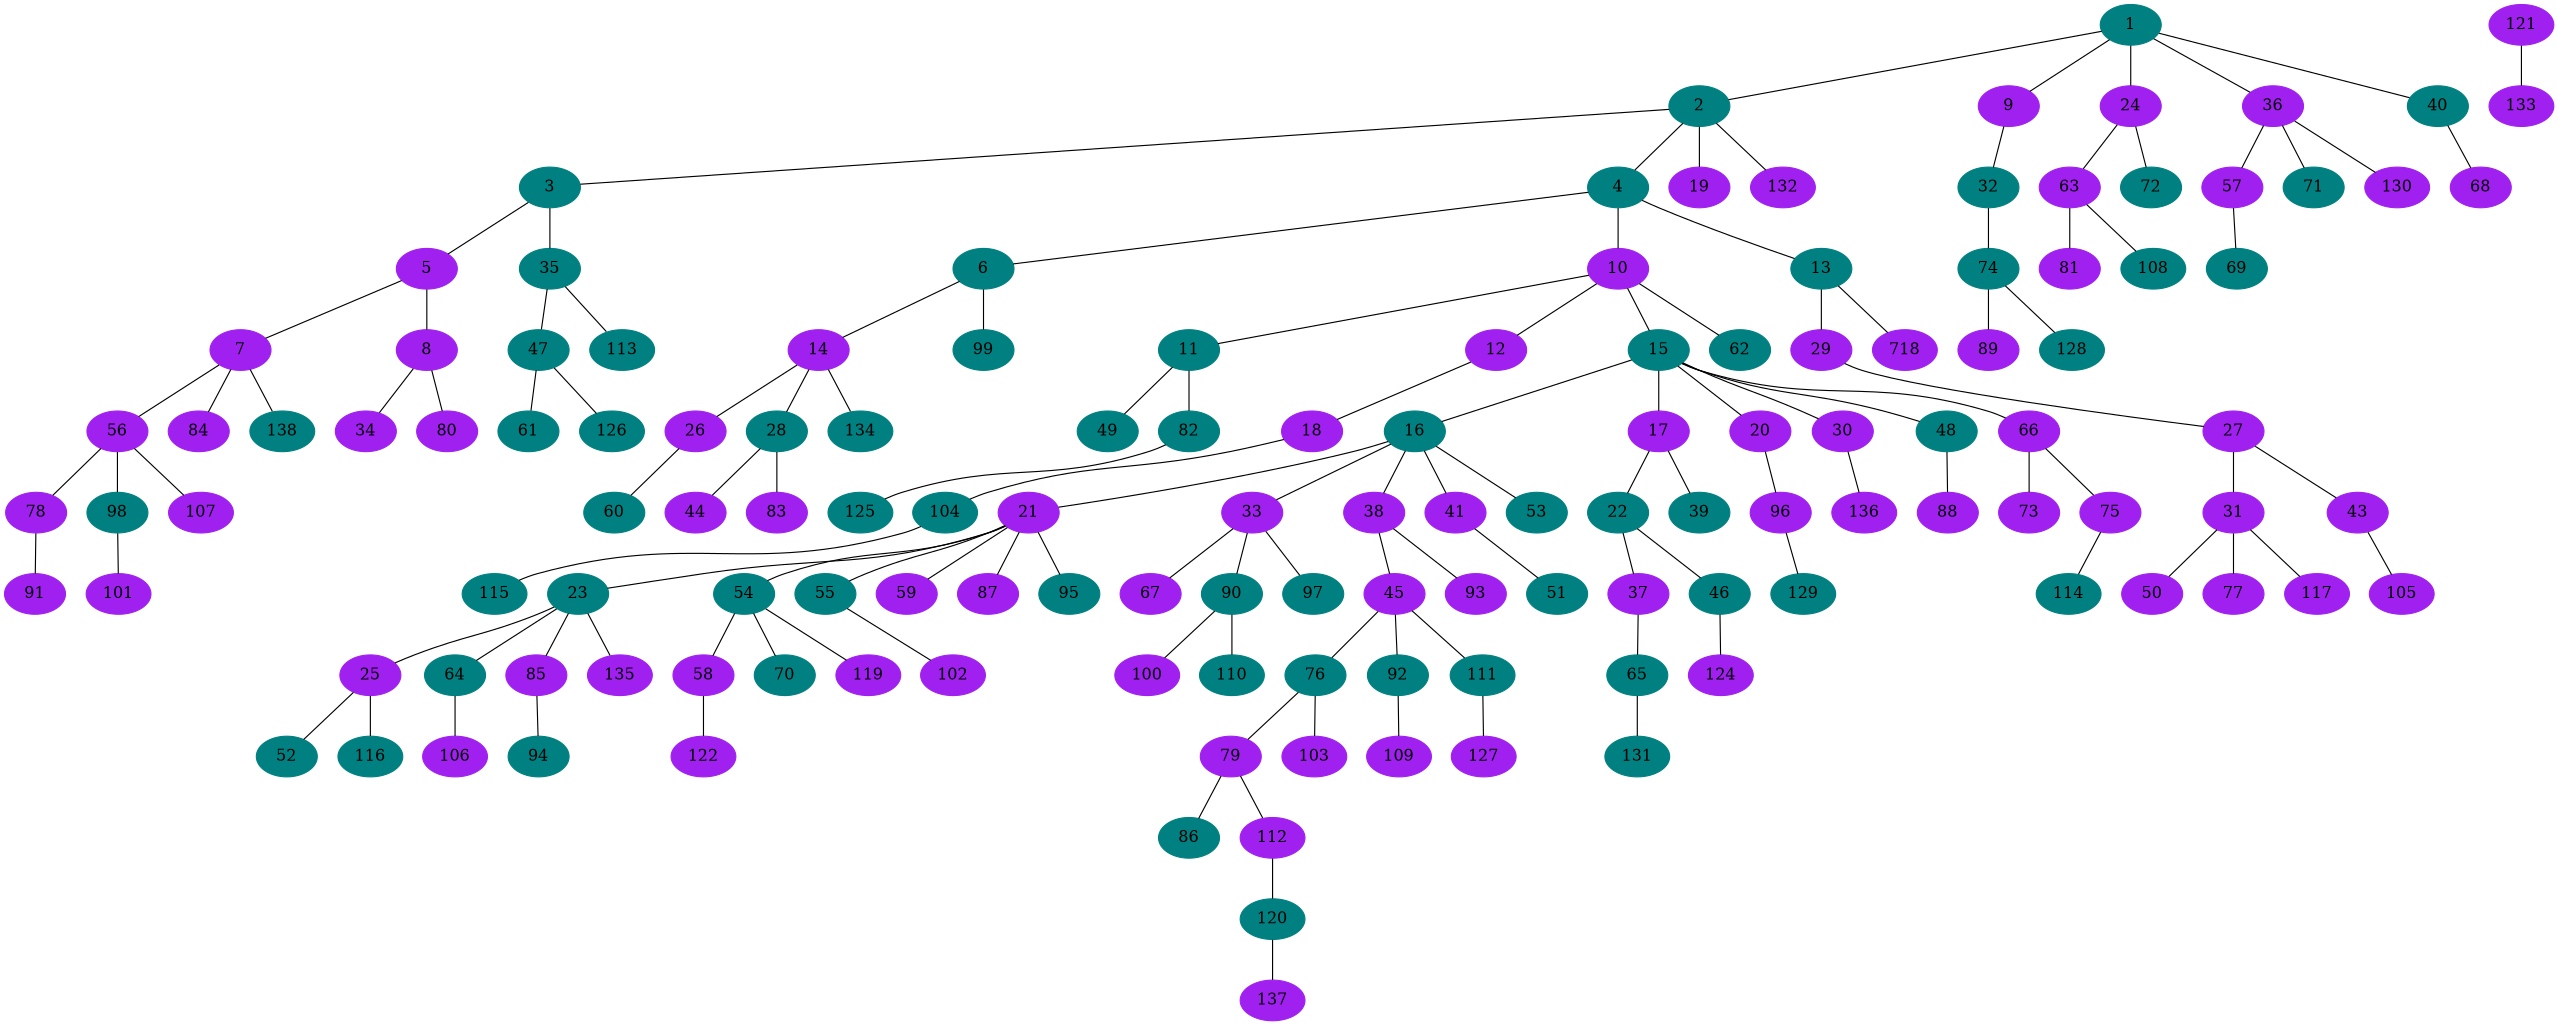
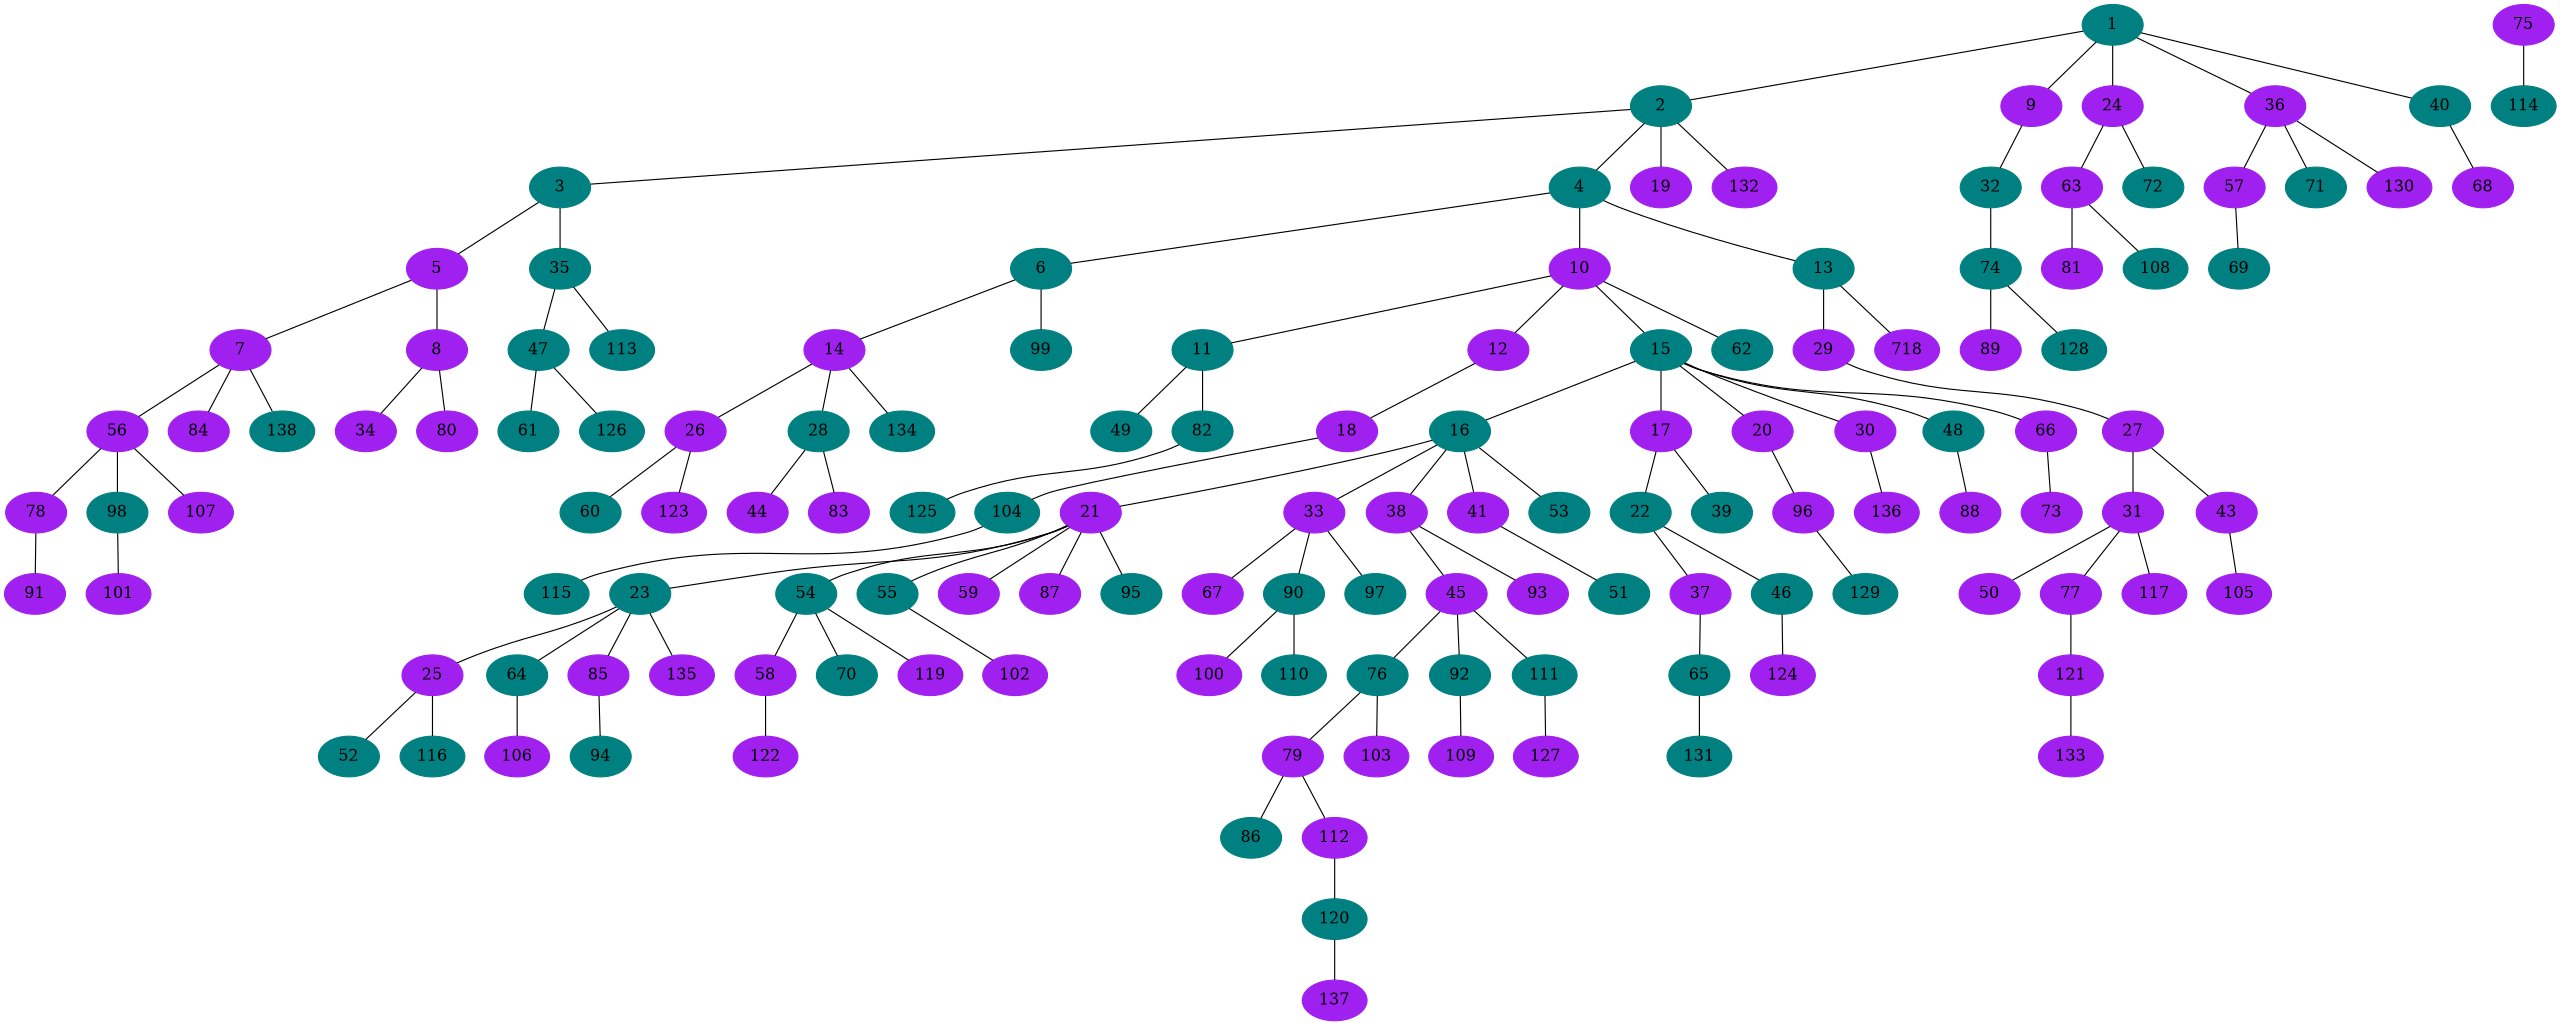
edge "66" -- "75": removed
node "123": added
edge "77" -- "121": added
